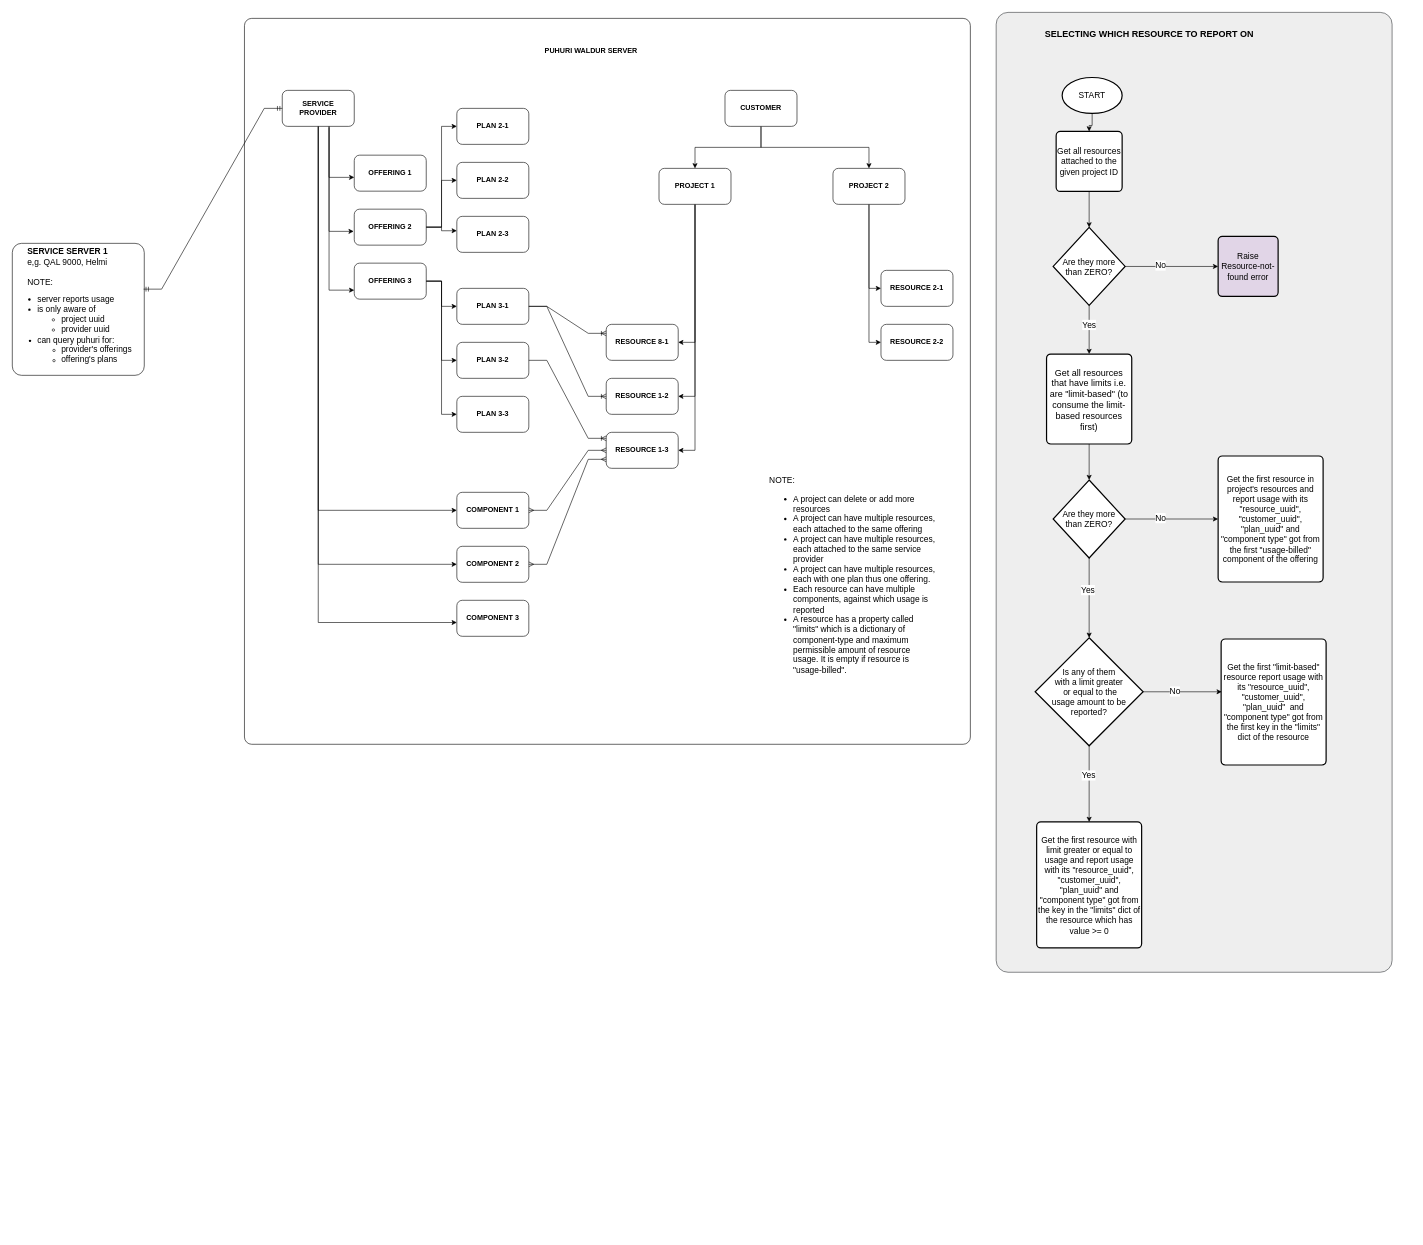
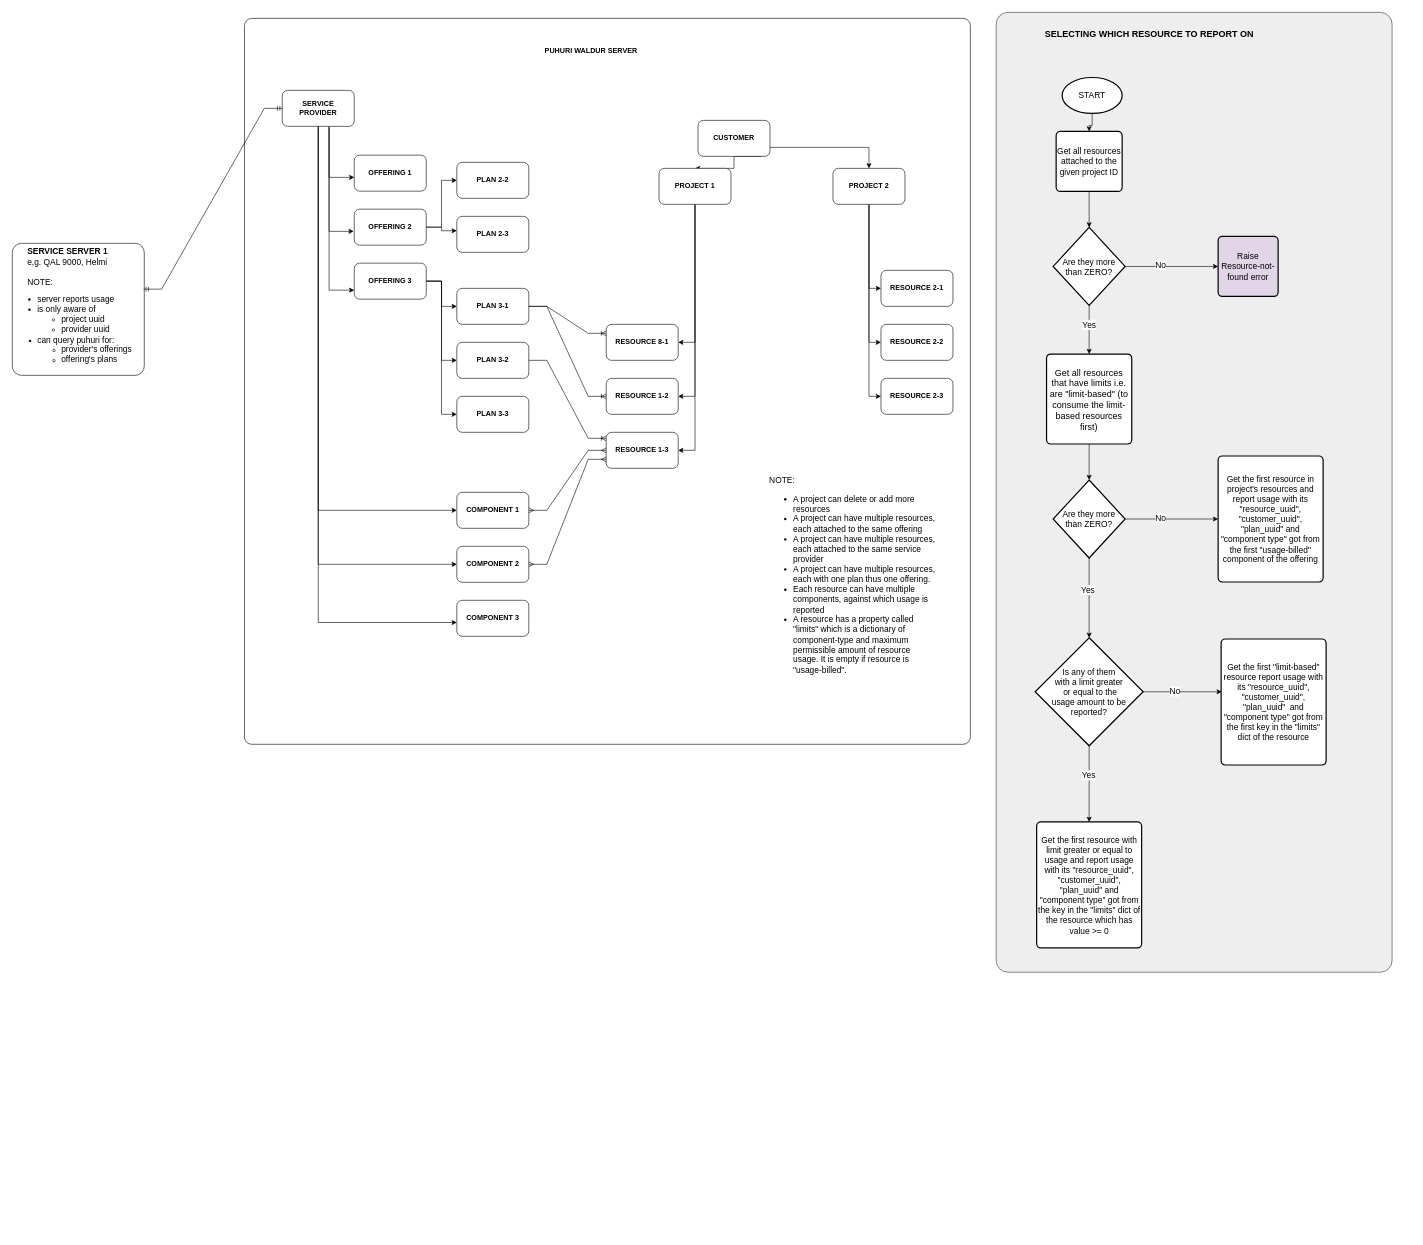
node "CUSTOMER": moved (761, 108) -> (734, 138)
node "PLAN 2-1": removed
edge "OFFERING 2" -> "PLAN 2-1": removed
edge "PROJECT 2" -> "RESOURCE 2-3": added
node "RESOURCE 2-3": added
